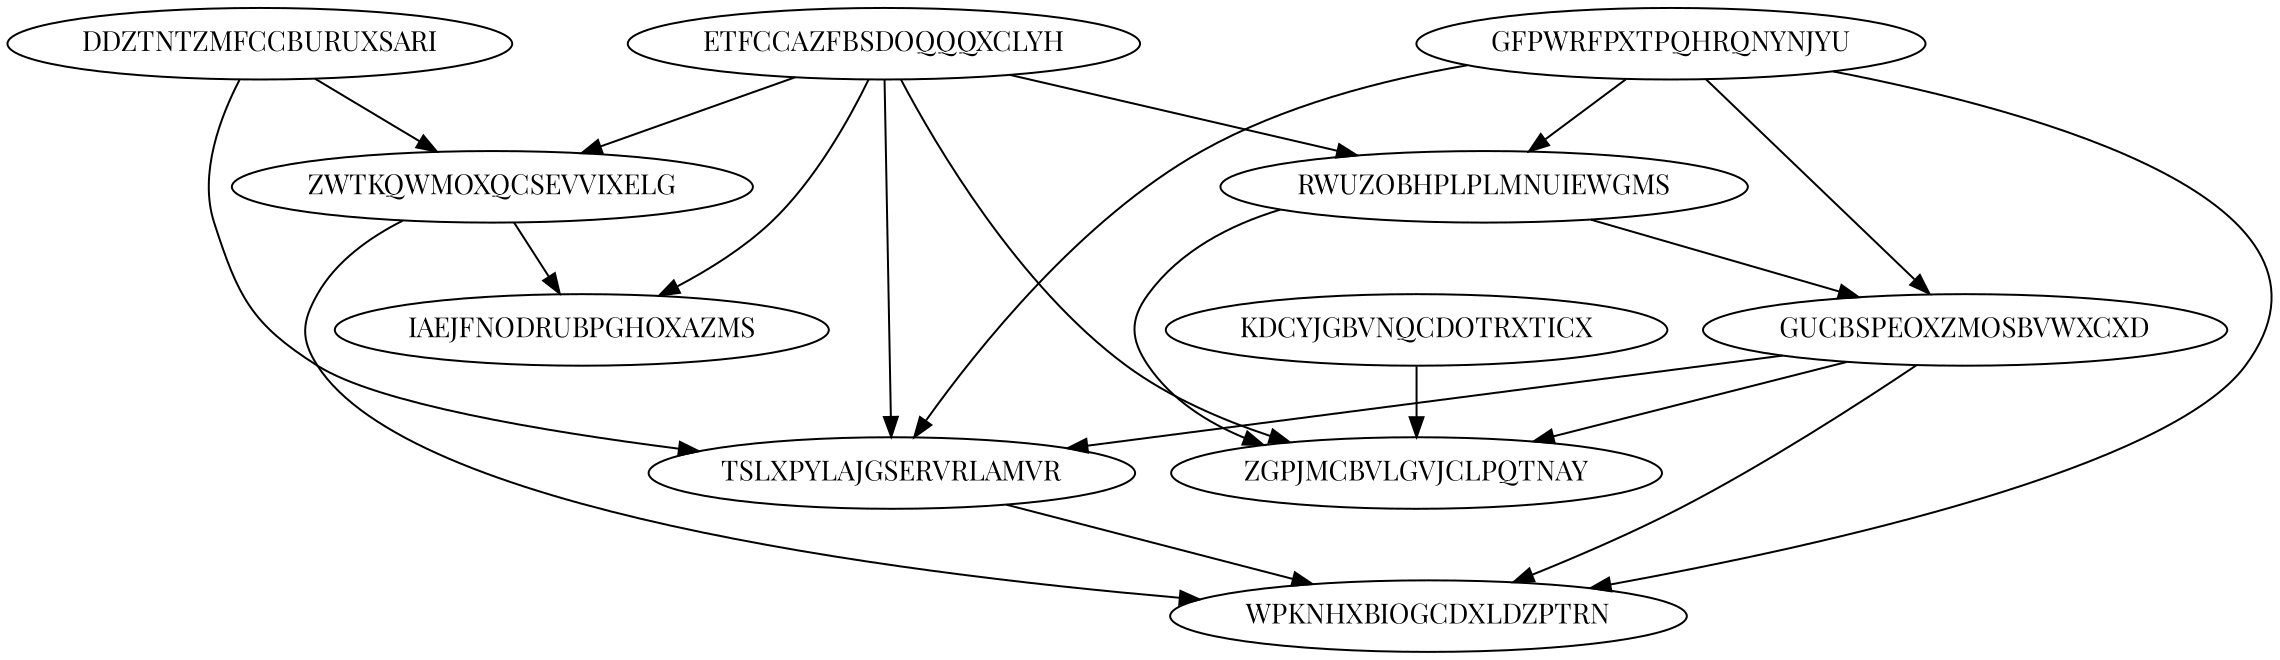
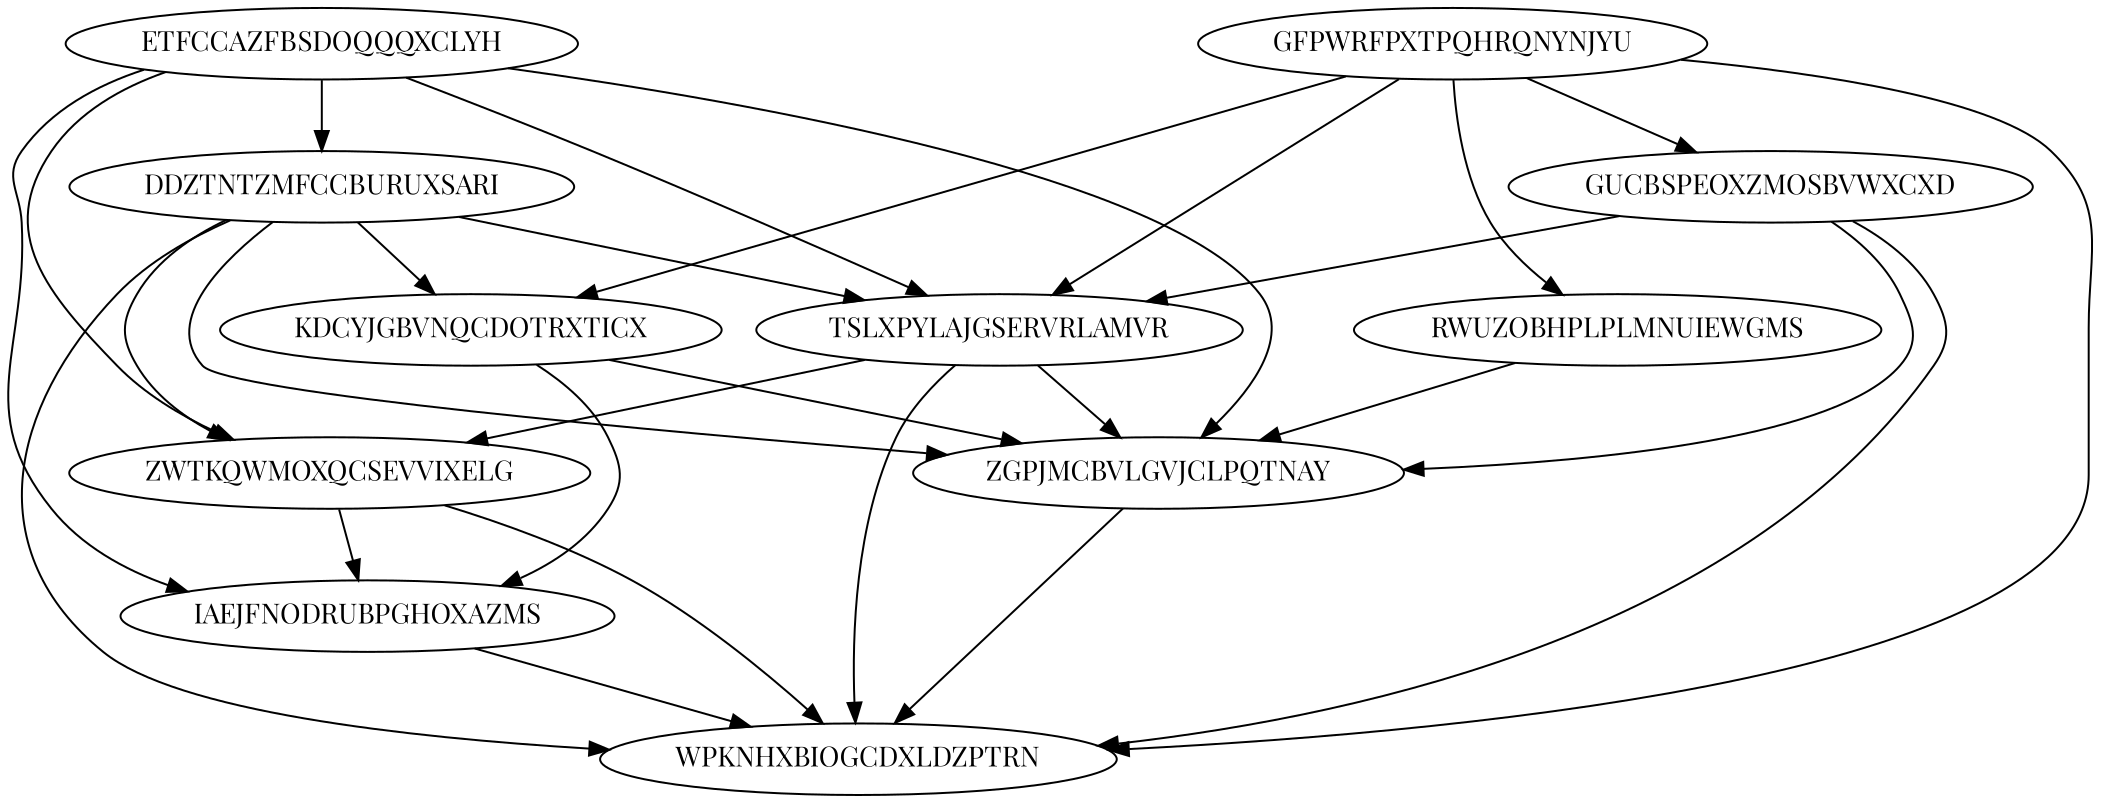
edge "ETFCCAZFBSDOQQQXCLYH" -> "RWUZOBHPLPLMNUIEWGMS": now "ETFCCAZFBSDOQQQXCLYH" -> "DDZTNTZMFCCBURUXSARI"
edge "GFPWRFPXTPQHRQNYNJYU" -> "KDCYJGBVNQCDOTRXTICX": added
edge "DDZTNTZMFCCBURUXSARI" -> "KDCYJGBVNQCDOTRXTICX": added
edge "RWUZOBHPLPLMNUIEWGMS" -> "GUCBSPEOXZMOSBVWXCXD": removed
edge "TSLXPYLAJGSERVRLAMVR" -> "ZGPJMCBVLGVJCLPQTNAY": added
edge "TSLXPYLAJGSERVRLAMVR" -> "ZWTKQWMOXQCSEVVIXELG": added
edge "DDZTNTZMFCCBURUXSARI" -> "ZGPJMCBVLGVJCLPQTNAY": added
edge "KDCYJGBVNQCDOTRXTICX" -> "IAEJFNODRUBPGHOXAZMS": added
edge "ZGPJMCBVLGVJCLPQTNAY" -> "WPKNHXBIOGCDXLDZPTRN": added
edge "DDZTNTZMFCCBURUXSARI" -> "WPKNHXBIOGCDXLDZPTRN": added
edge "IAEJFNODRUBPGHOXAZMS" -> "WPKNHXBIOGCDXLDZPTRN": added
